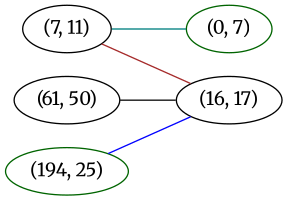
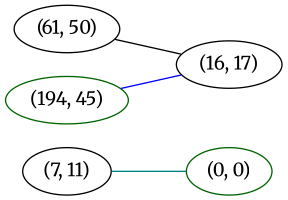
node "(0, 7)": label "(0, 7)" -> "(0, 0)"
edge "(7, 11)" -- "(16, 17)": removed
node "(194, 25)": label "(194, 25)" -> "(194, 45)"
